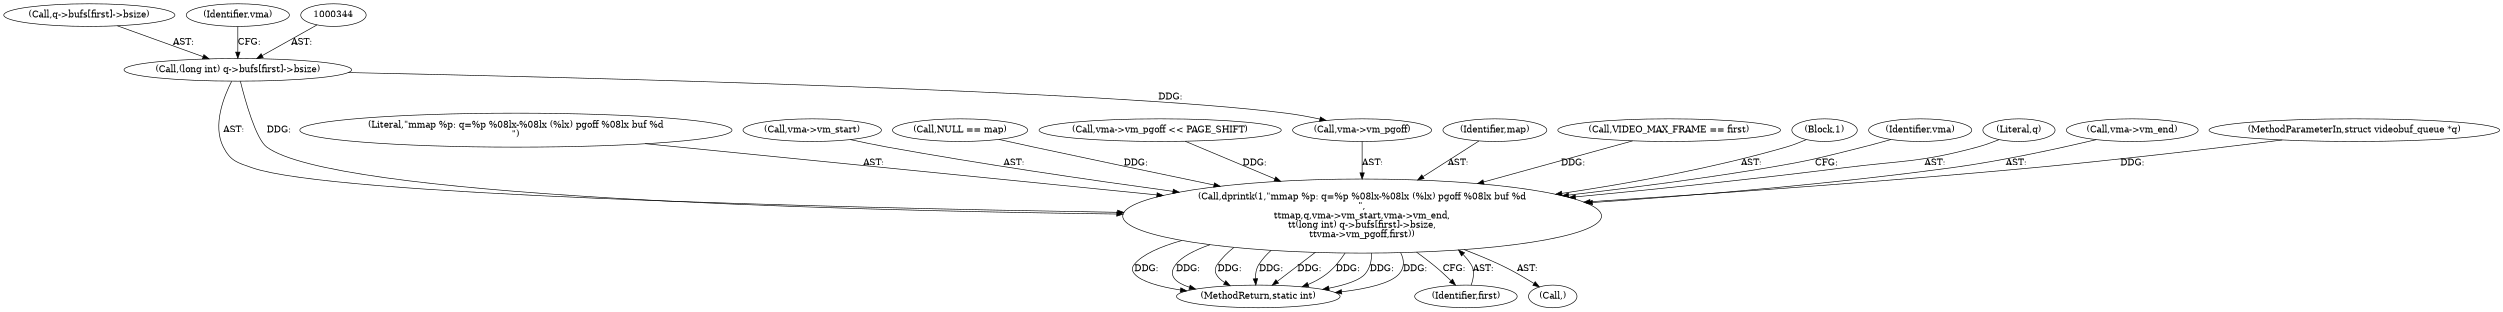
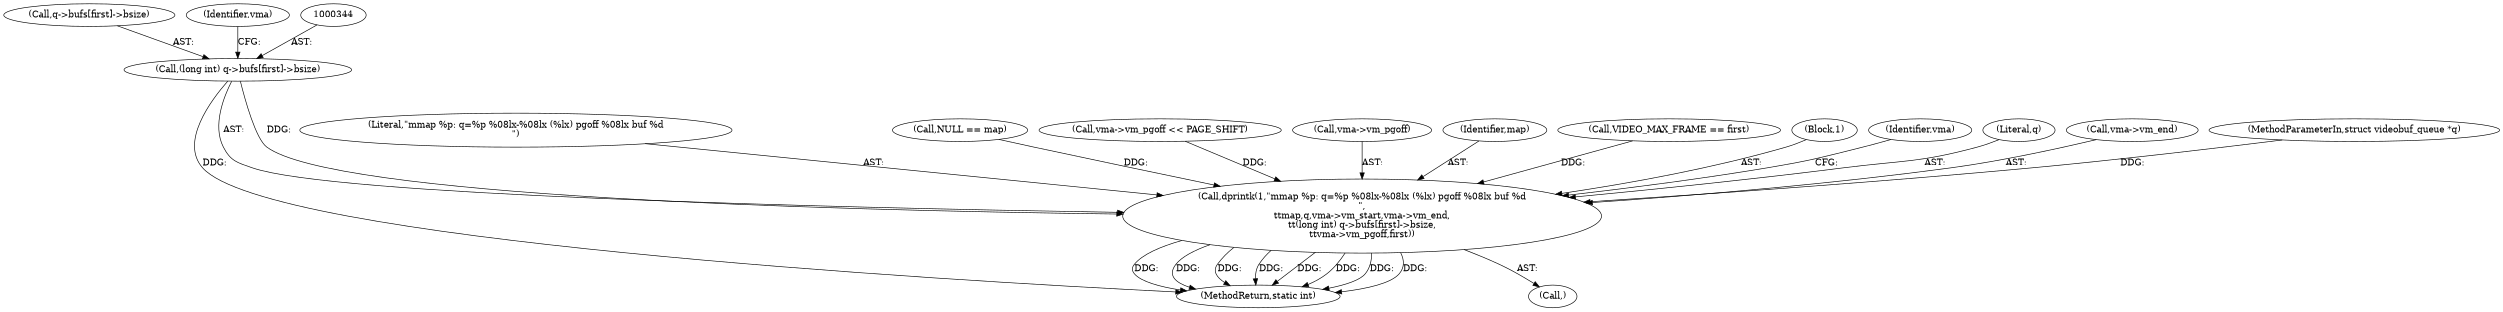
edge "(Call,(long int) q->bufs[first]->bsize)" -> "(Call,vma->vm_pgoff)": now "(Call,(long int) q->bufs[first]->bsize)" -> "(MethodReturn,static int)"
node "(Call,vma->vm_start)": removed
node "(Identifier,first)": removed
